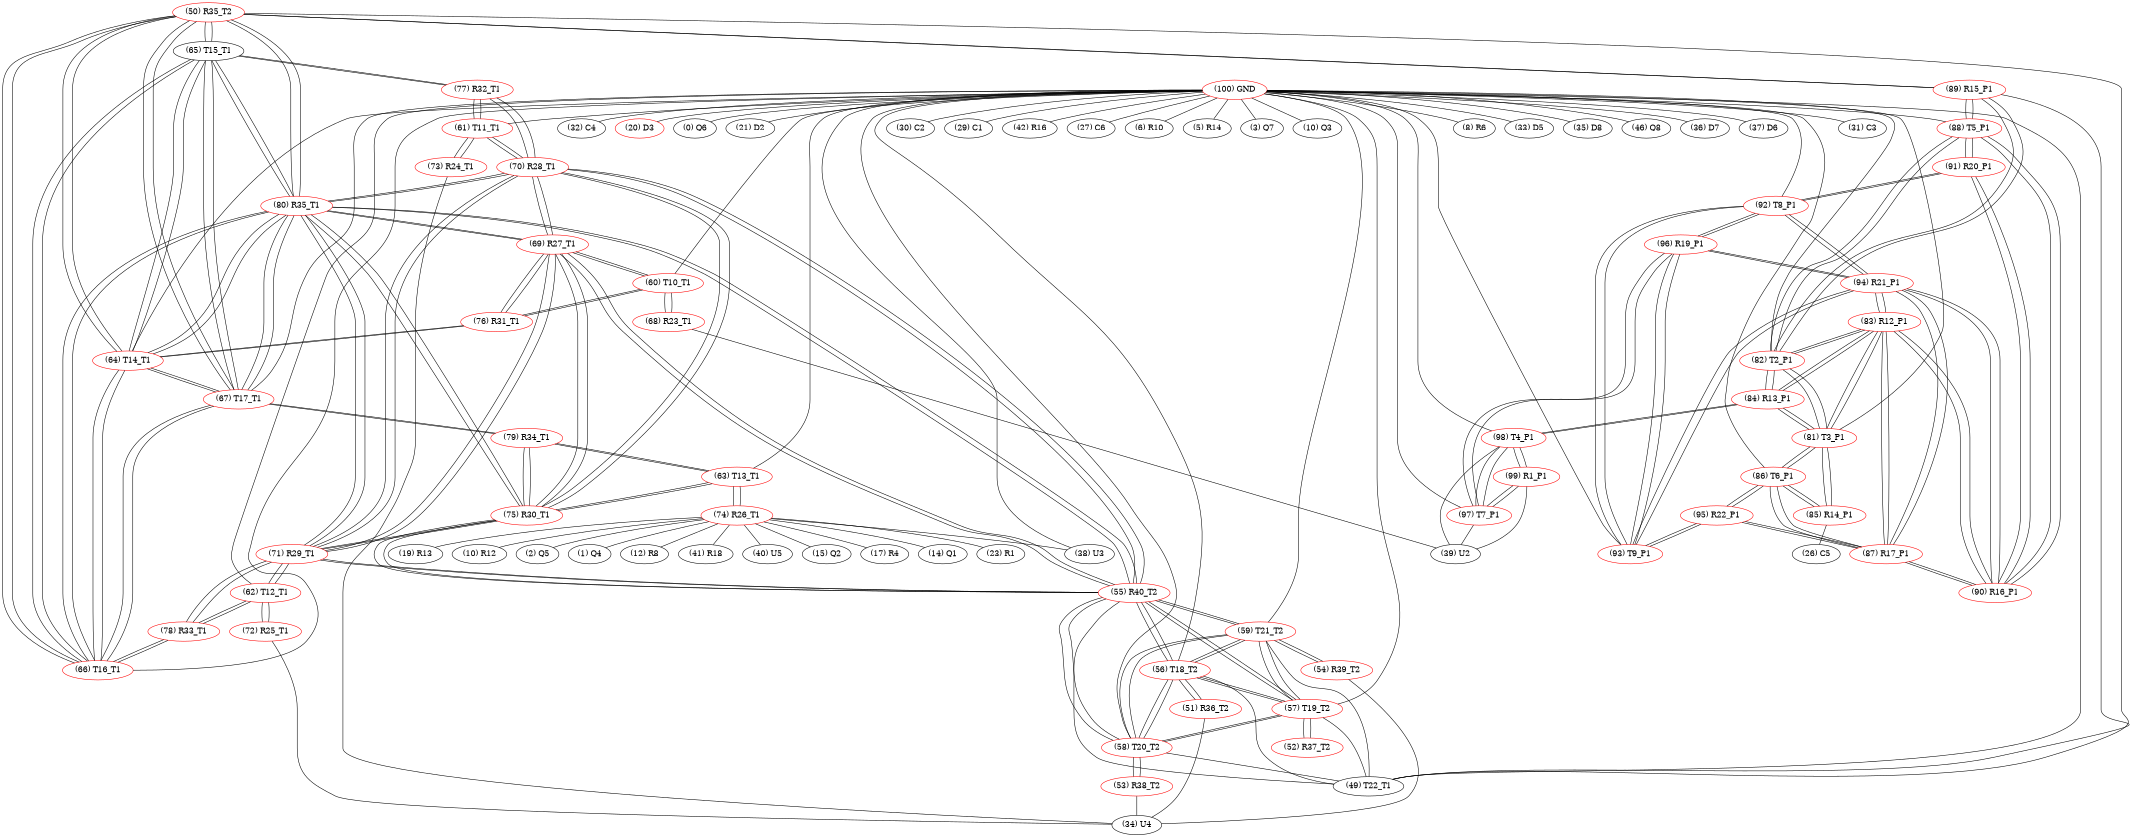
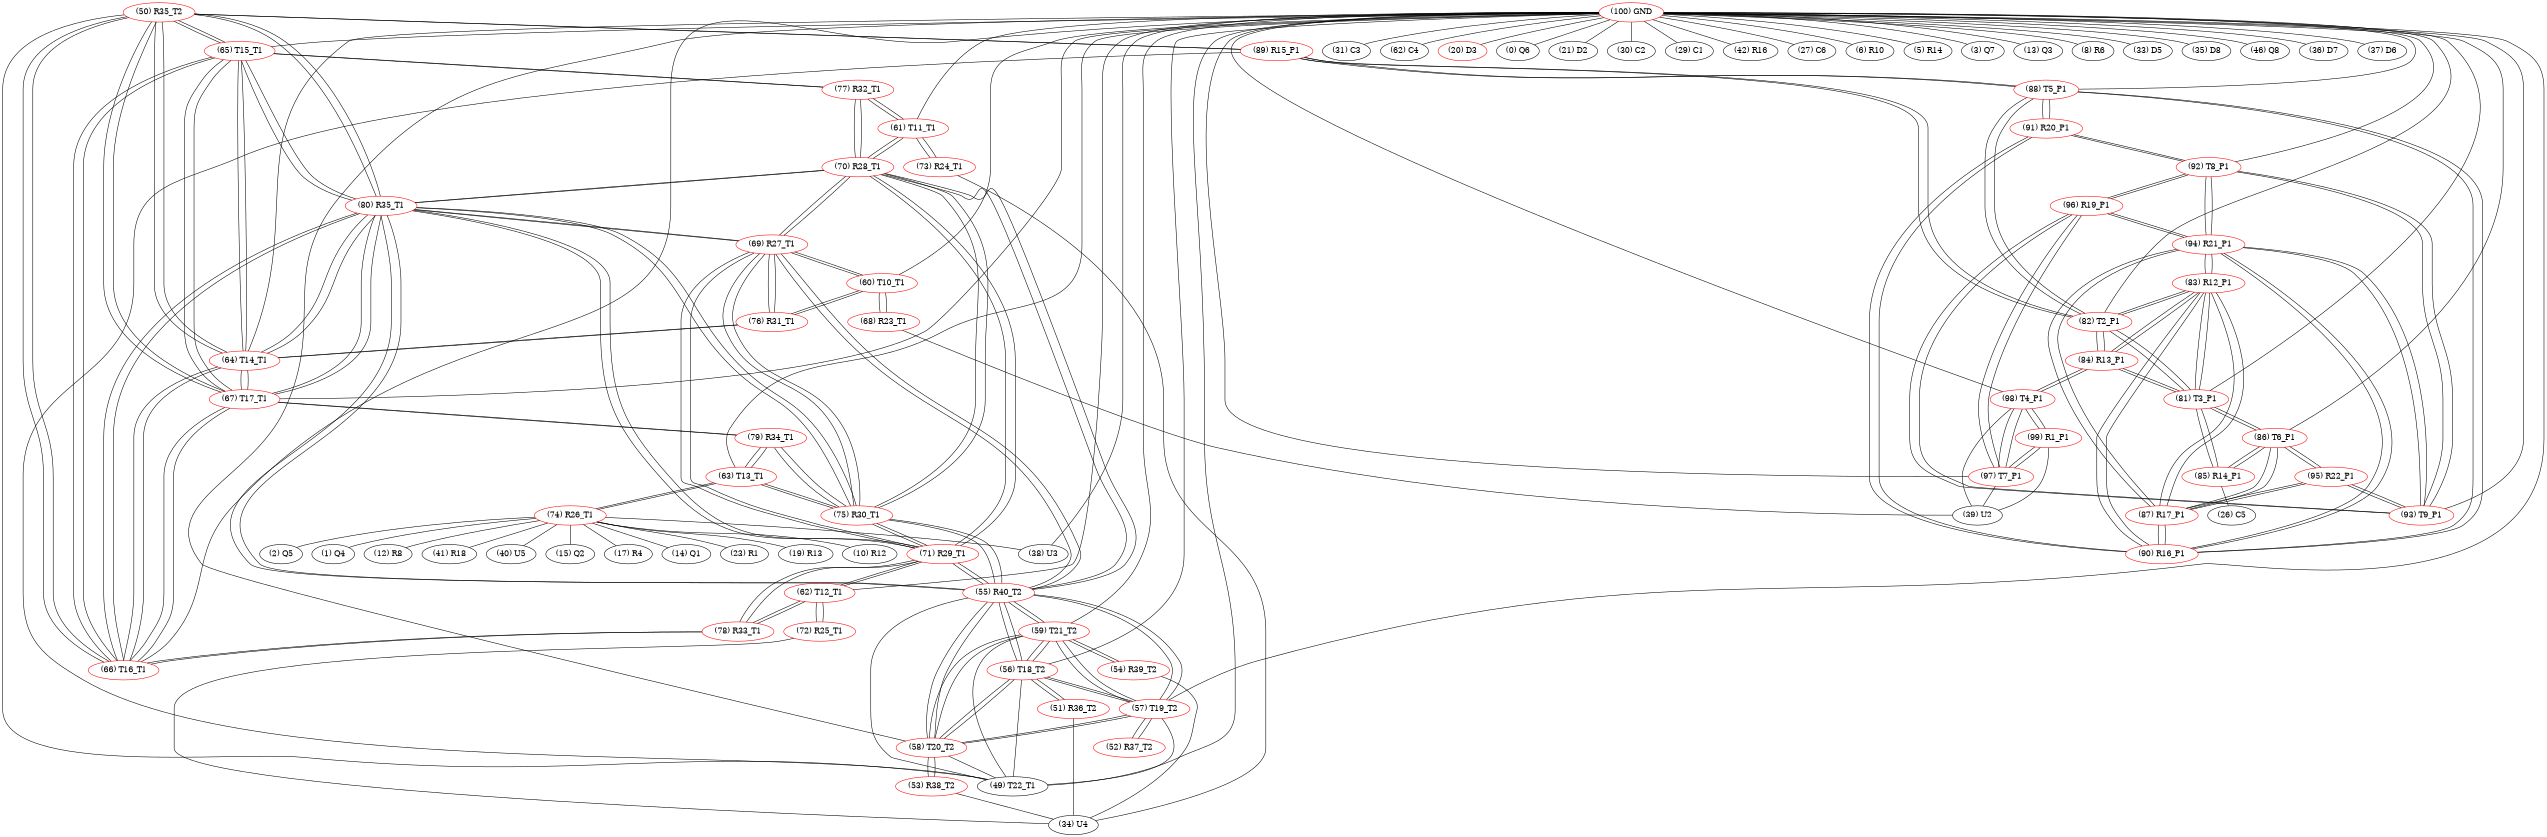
edge "(100) GND" -- "(65) T15_T1": added
node "(65) T15_T1": color black -> red
node "(32) C4": label "(32) C4" -> "(62) C4"
node "(10) Q3": label "(10) Q3" -> "(13) Q3"
